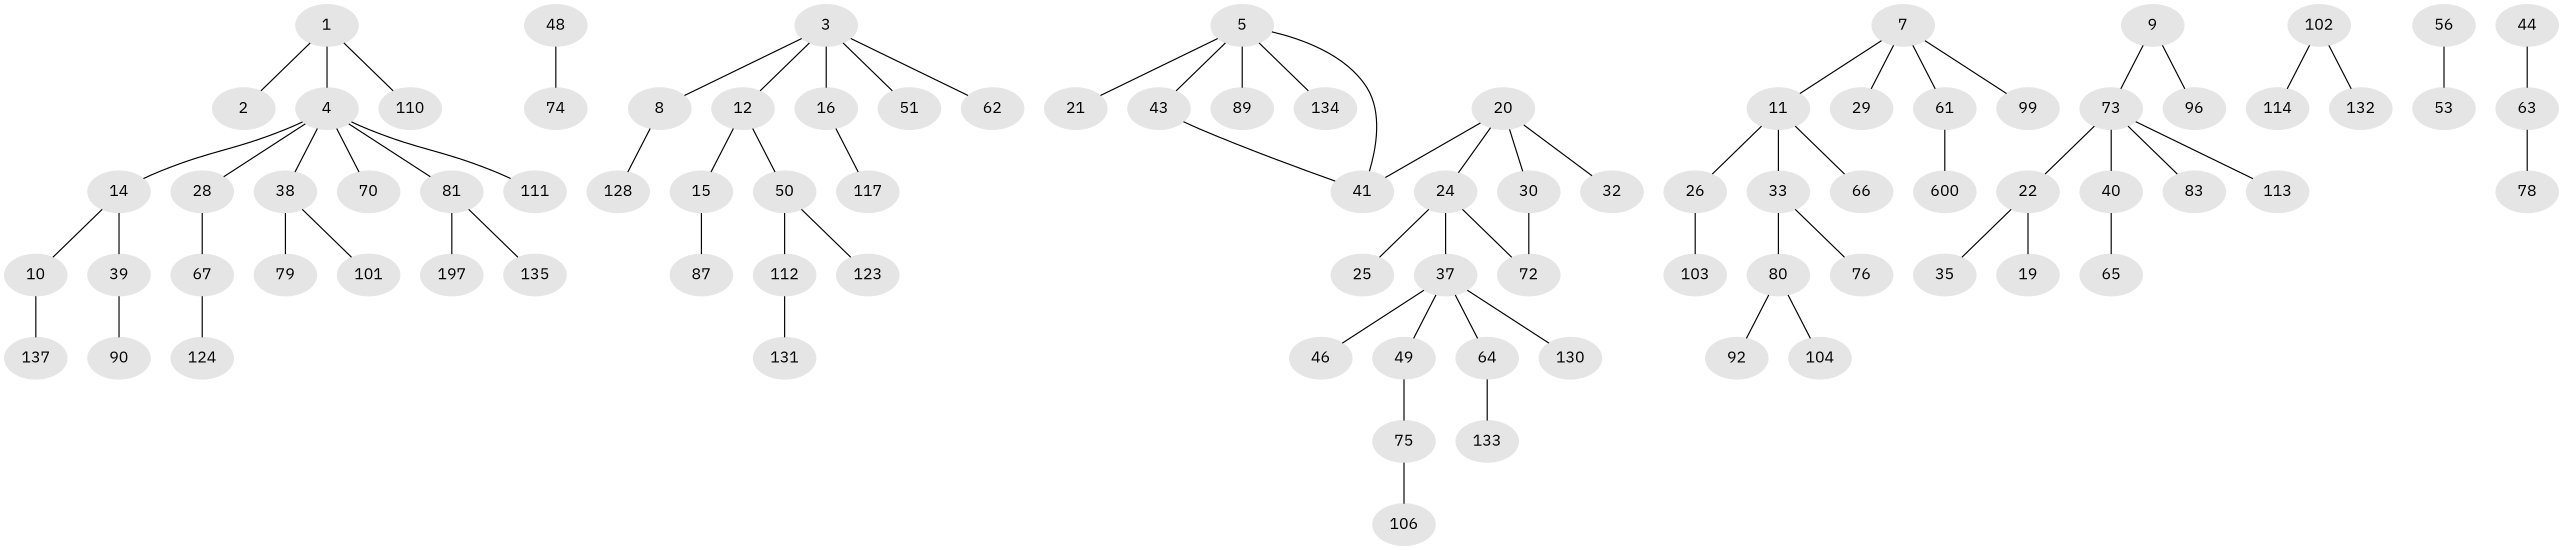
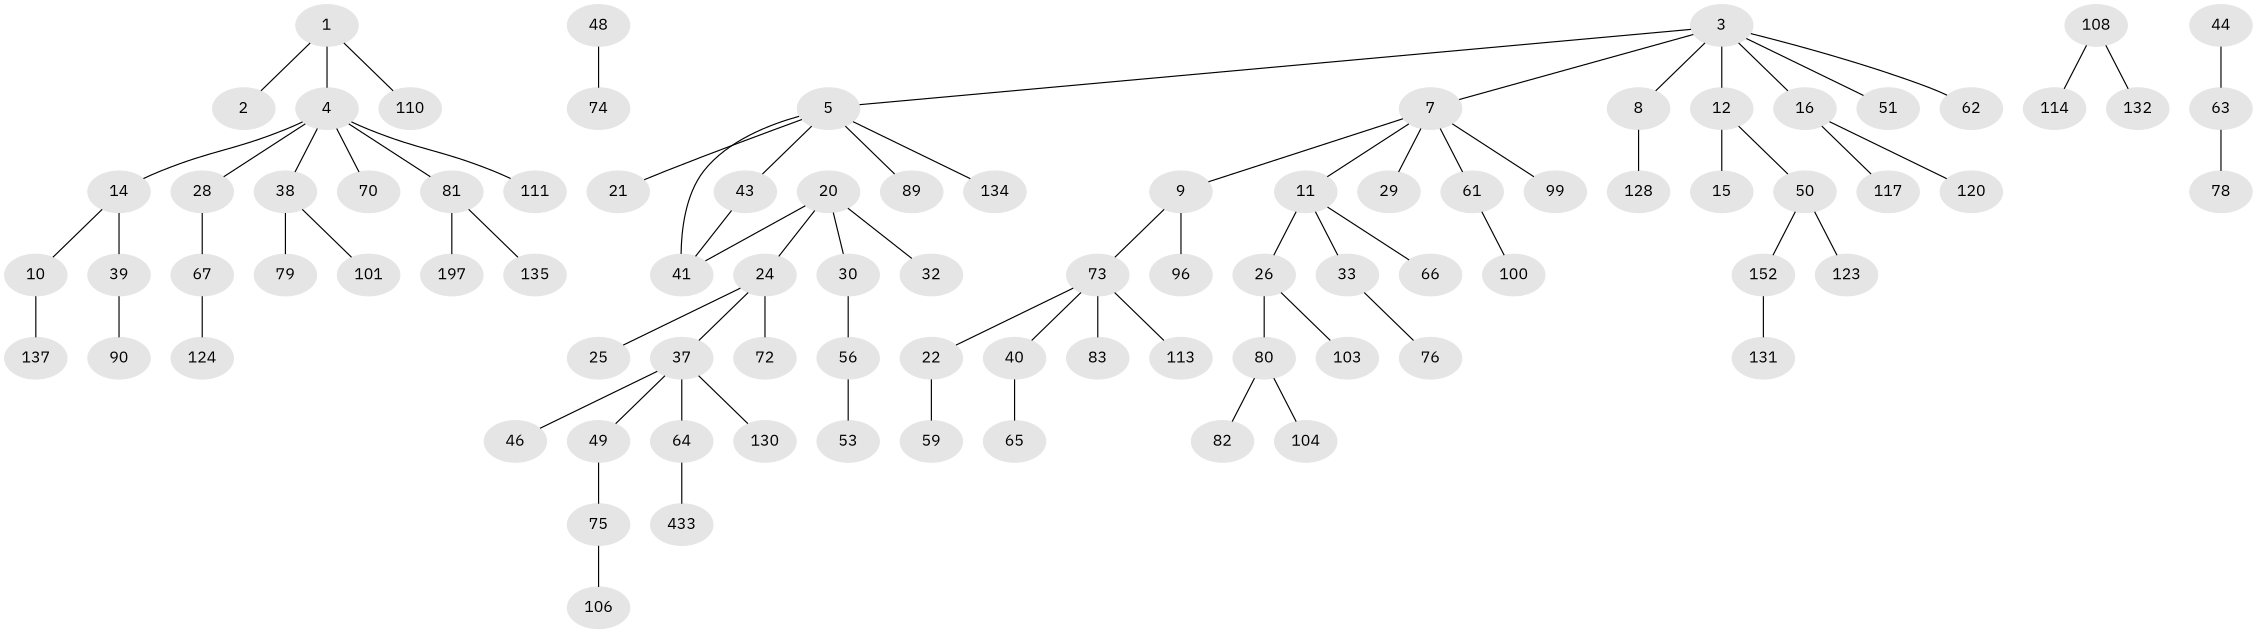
node "102": label "102" -> "108"
edge "3" -- "5": added
edge "3" -- "7": added
edge "7" -- "9": added
node "600": label "600" -> "100"
node "120": added
edge "30" -- "72": now "30" -- "56"
edge "33" -- "80": now "26" -- "80"
node "87": removed
node "112": label "112" -> "152"
node "35": removed
node "19": label "19" -> "59"
node "92": label "92" -> "82"
node "133": label "133" -> "433"
